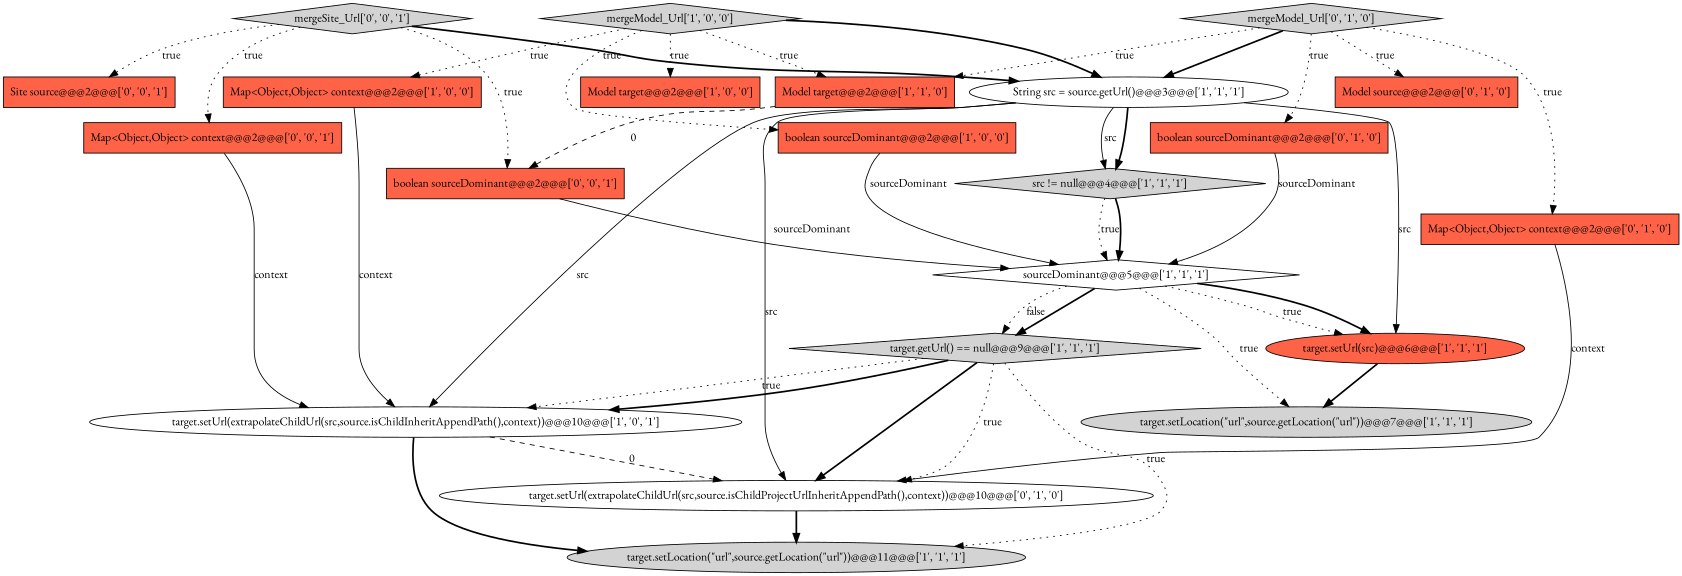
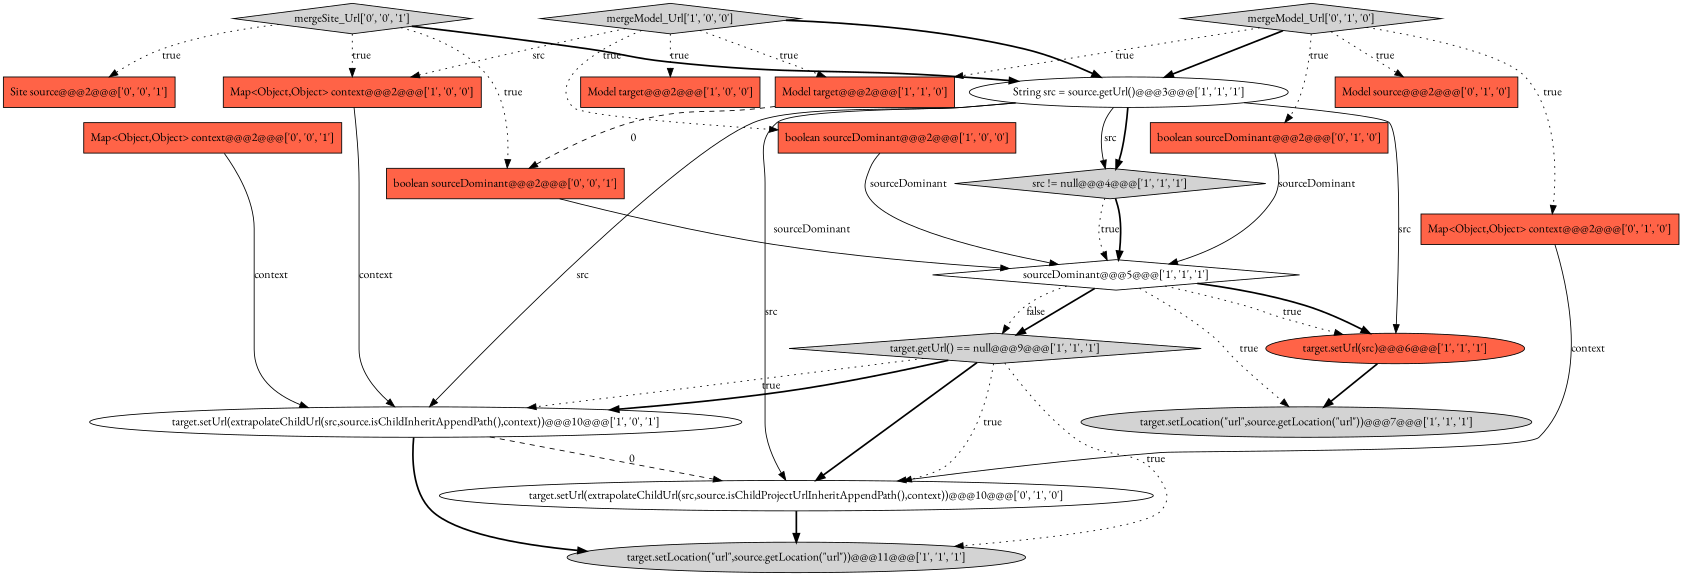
edge "mergeSite_Url['0', '0', '1']" -> "Map<Object,Object> context@@@2@@@['0', '0', '1']": now "mergeSite_Url['0', '0', '1']" -> "Map<Object,Object> context@@@2@@@['1', '0', '0']"
edge "mergeModel_Url['1', '0', '0']" -> "Map<Object,Object> context@@@2@@@['1', '0', '0']": label "true" -> "src"
